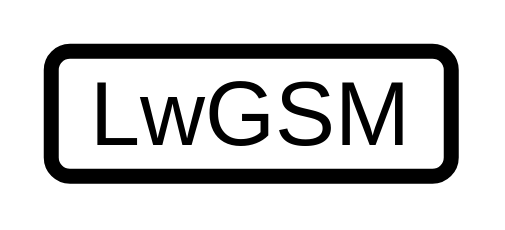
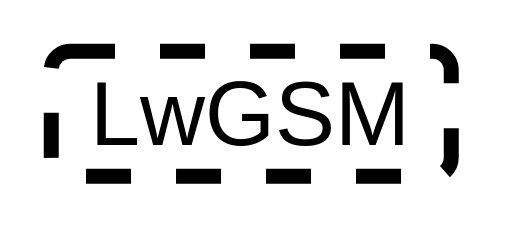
node "LwGSM": style solid -> dashed
